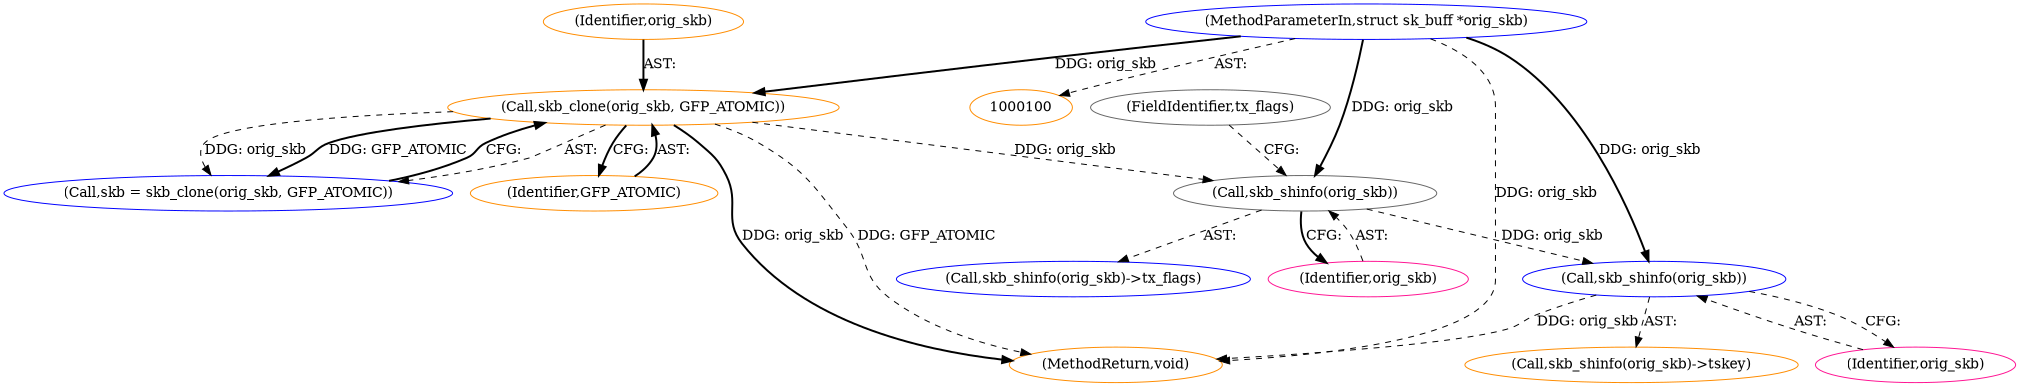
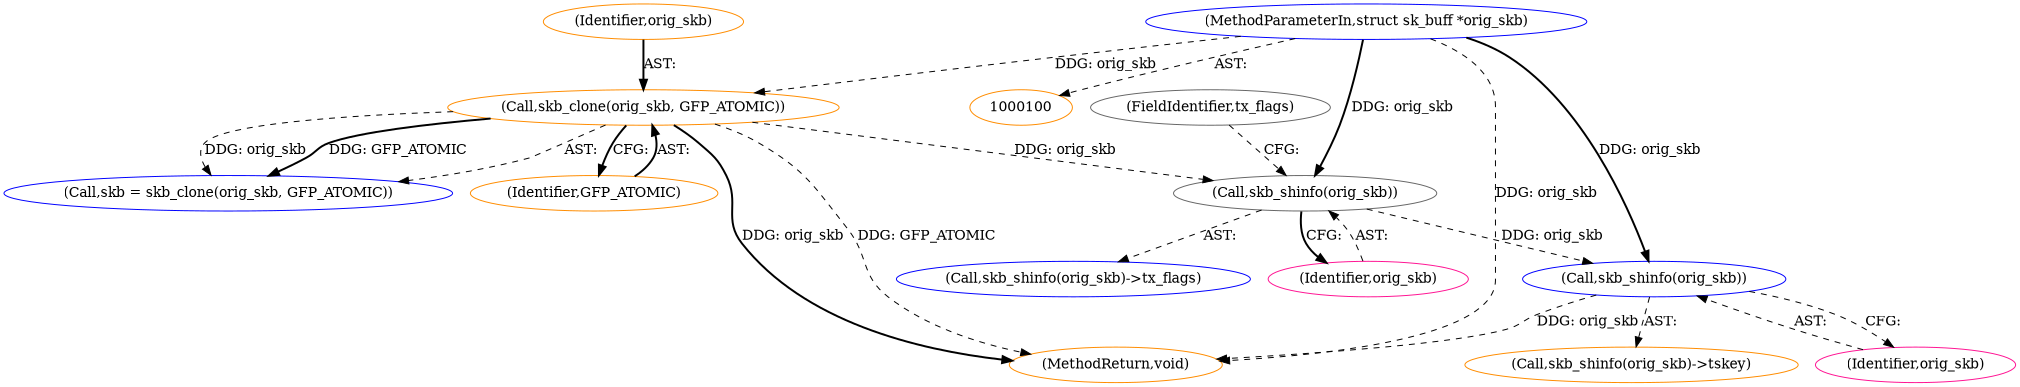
edge "(MethodParameterIn,struct sk_buff *orig_skb)" -> "(Call,skb_clone(orig_skb, GFP_ATOMIC))": style bold -> dashed
edge "(Call,skb = skb_clone(orig_skb, GFP_ATOMIC))" -> "(Call,skb_clone(orig_skb, GFP_ATOMIC))": removed, label "CFG:"
